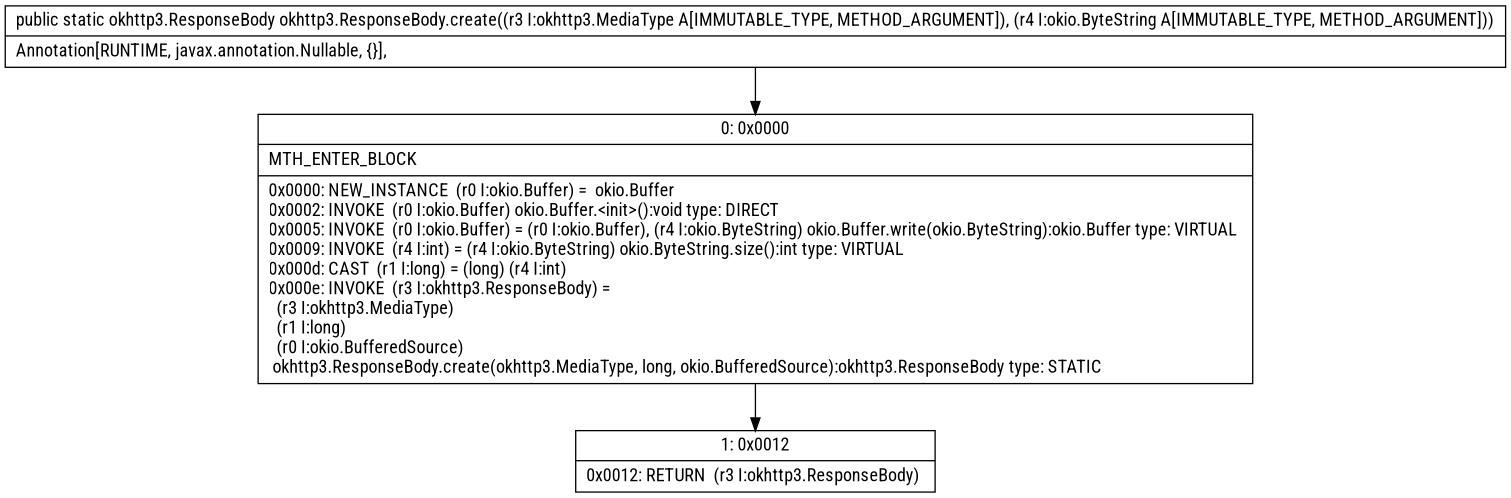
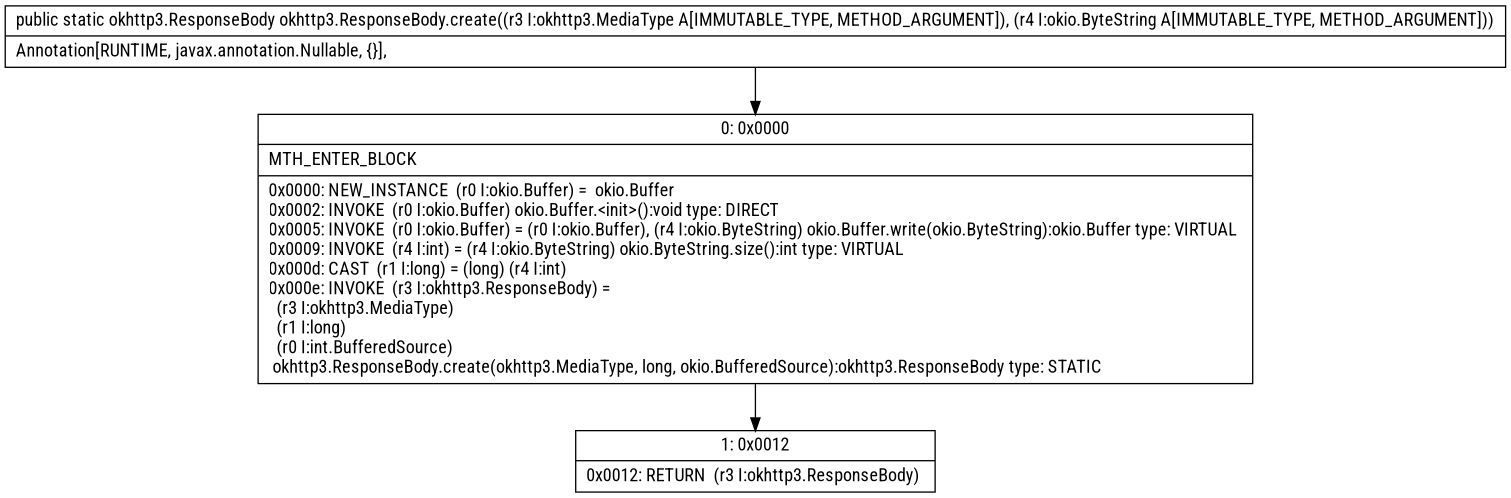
node "0: 0x0000": text "(r0 I:okio.BufferedSource)" -> "(r0 I:int.BufferedSource)"
